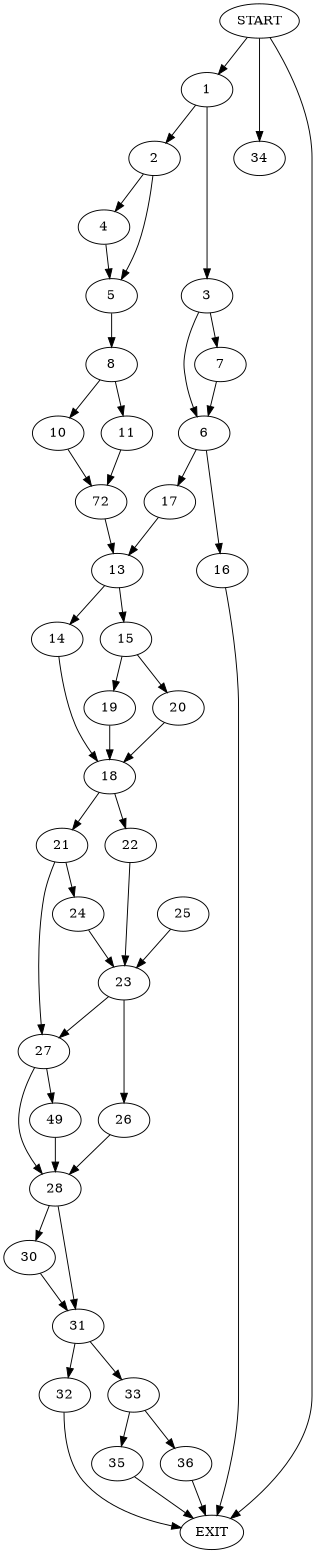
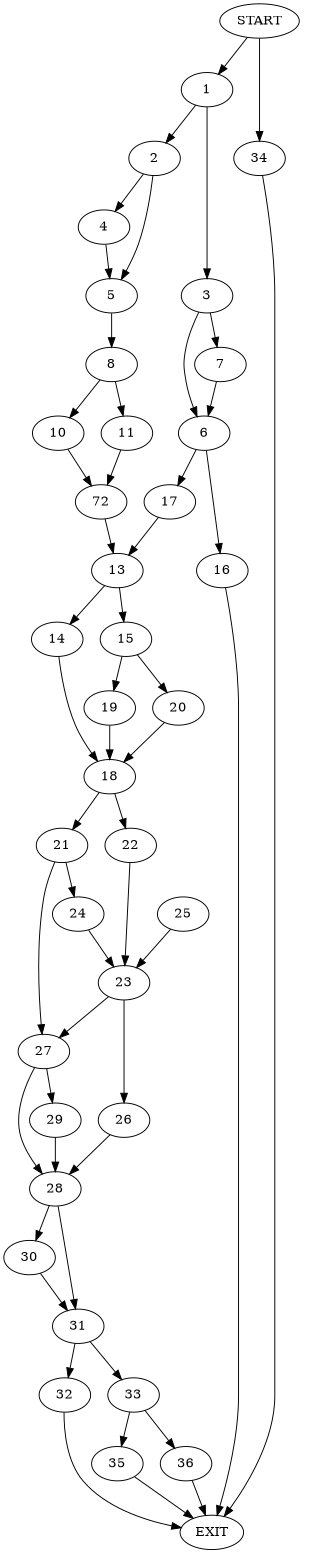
edge "START" -> "EXIT": now "34" -> "EXIT"
node "49": label "49" -> "29"
